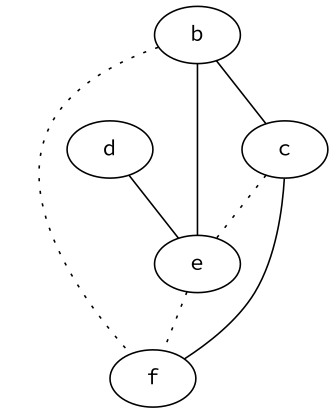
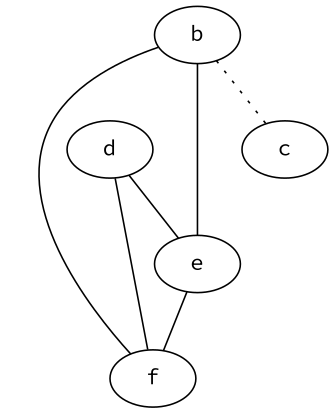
edge "b" -- "c": style solid -> dotted
edge "b" -- "f": style dotted -> solid
edge "c" -- "e": removed
edge "c" -- "f": now "d" -- "f"
edge "e" -- "f": style dotted -> solid
